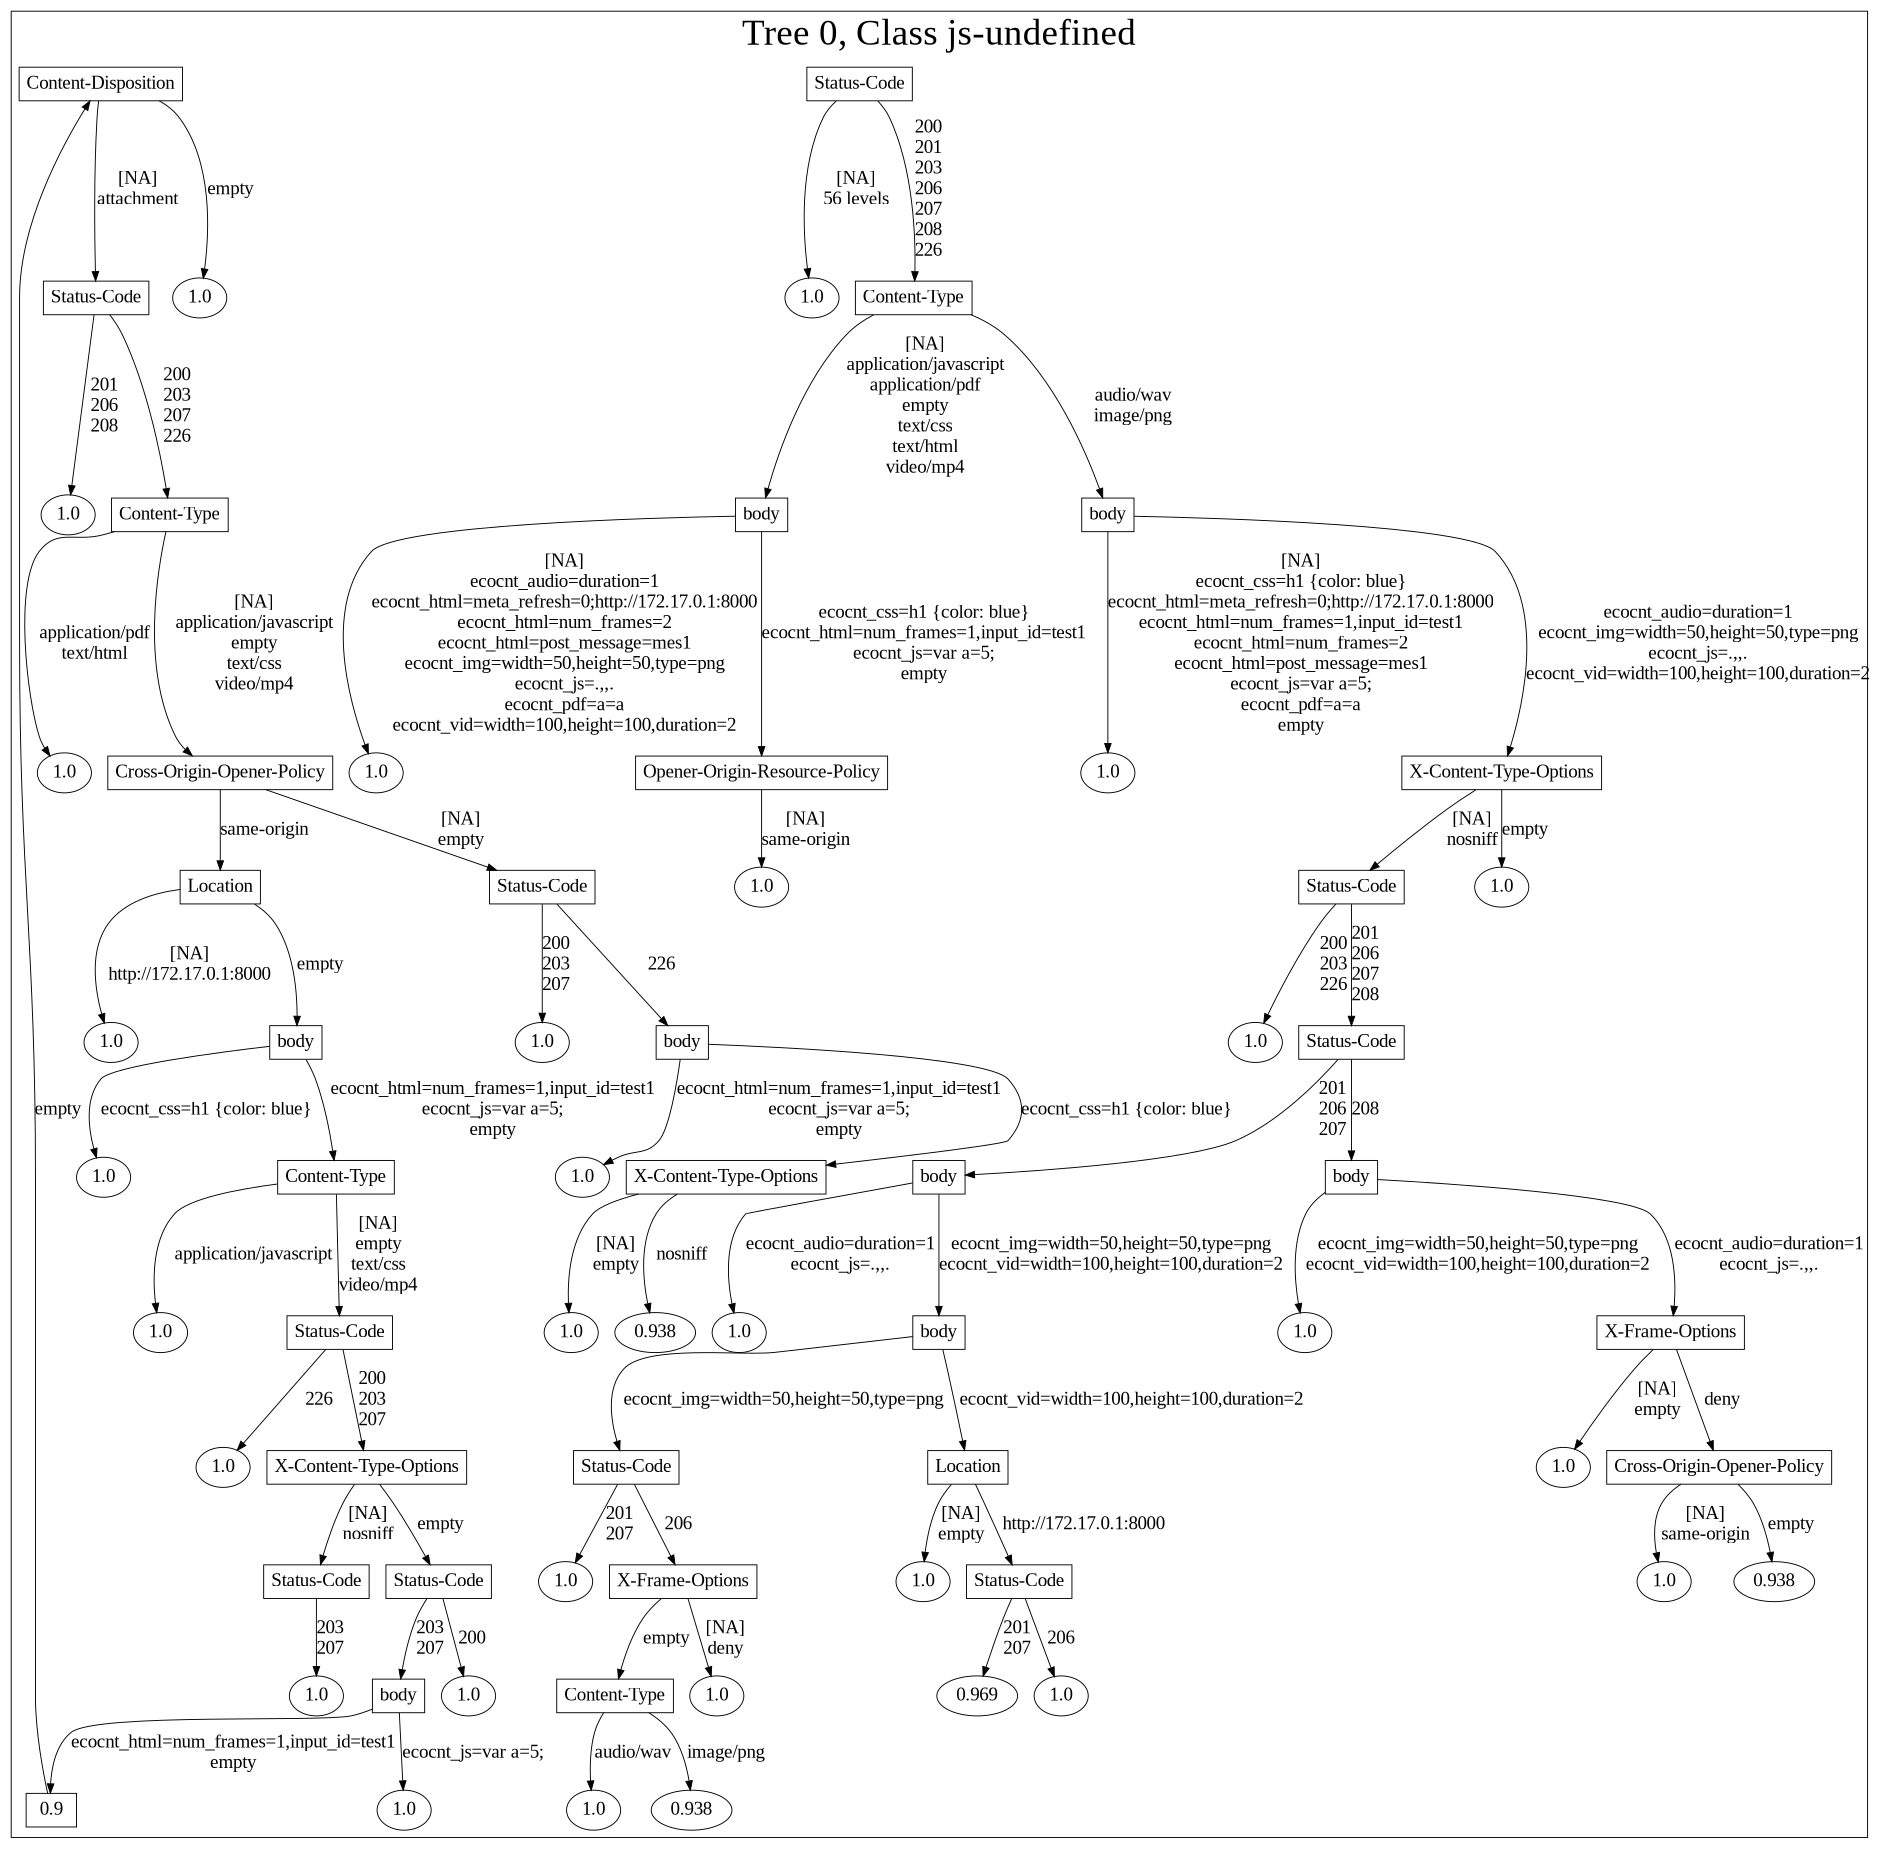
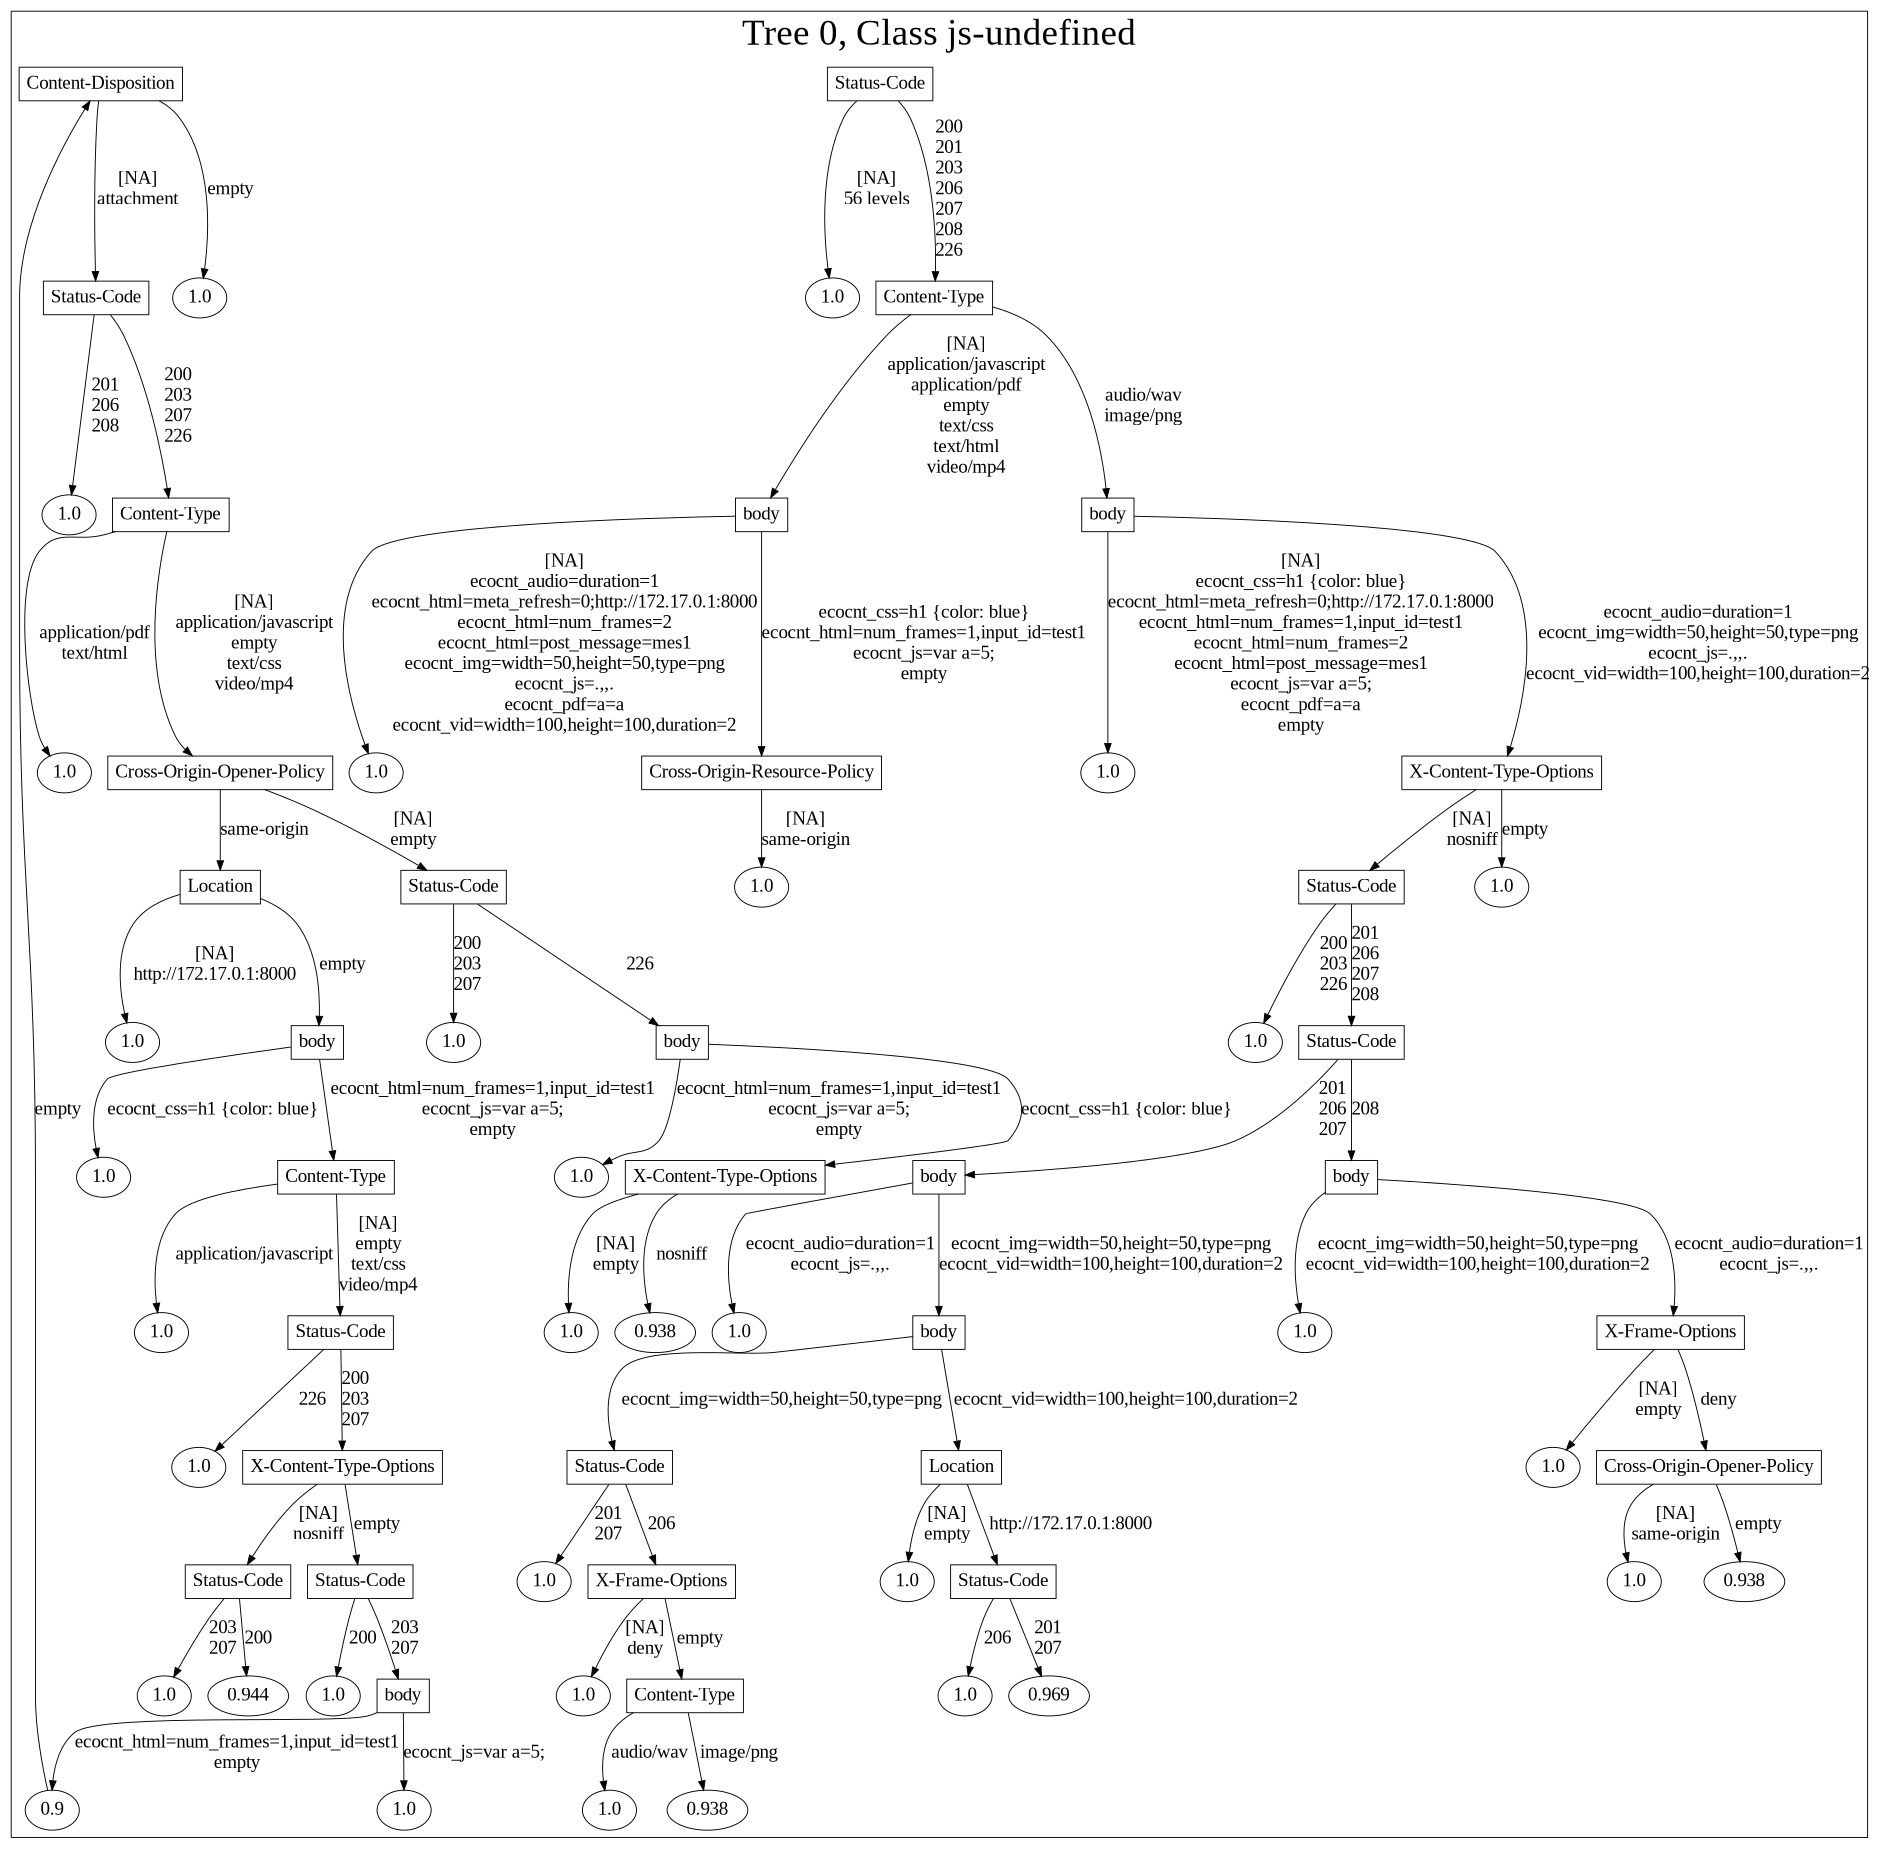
node "Opener-Origin-Resource-Policy": label "Opener-Origin-Resource-Policy" -> "Cross-Origin-Resource-Policy"
node "0.944": added
node "0.9": shape box -> ellipse
